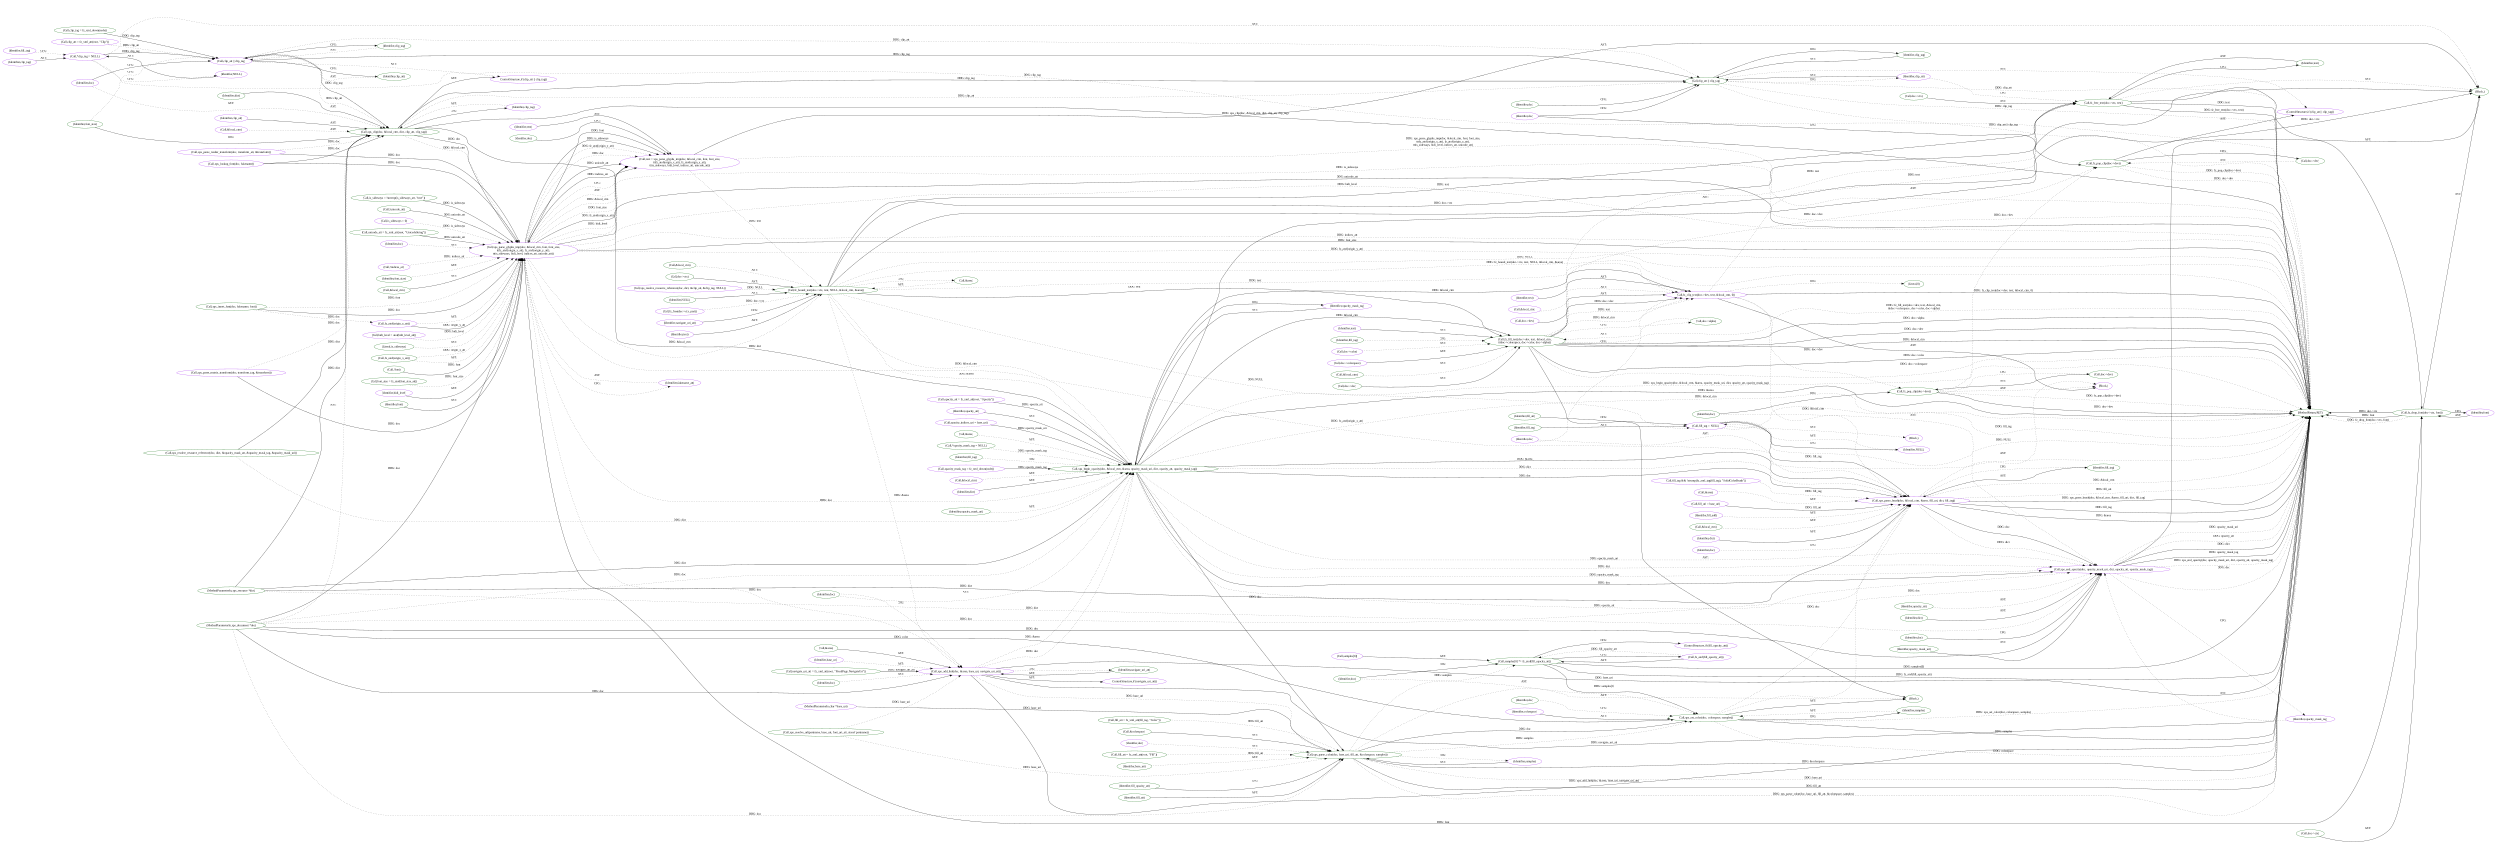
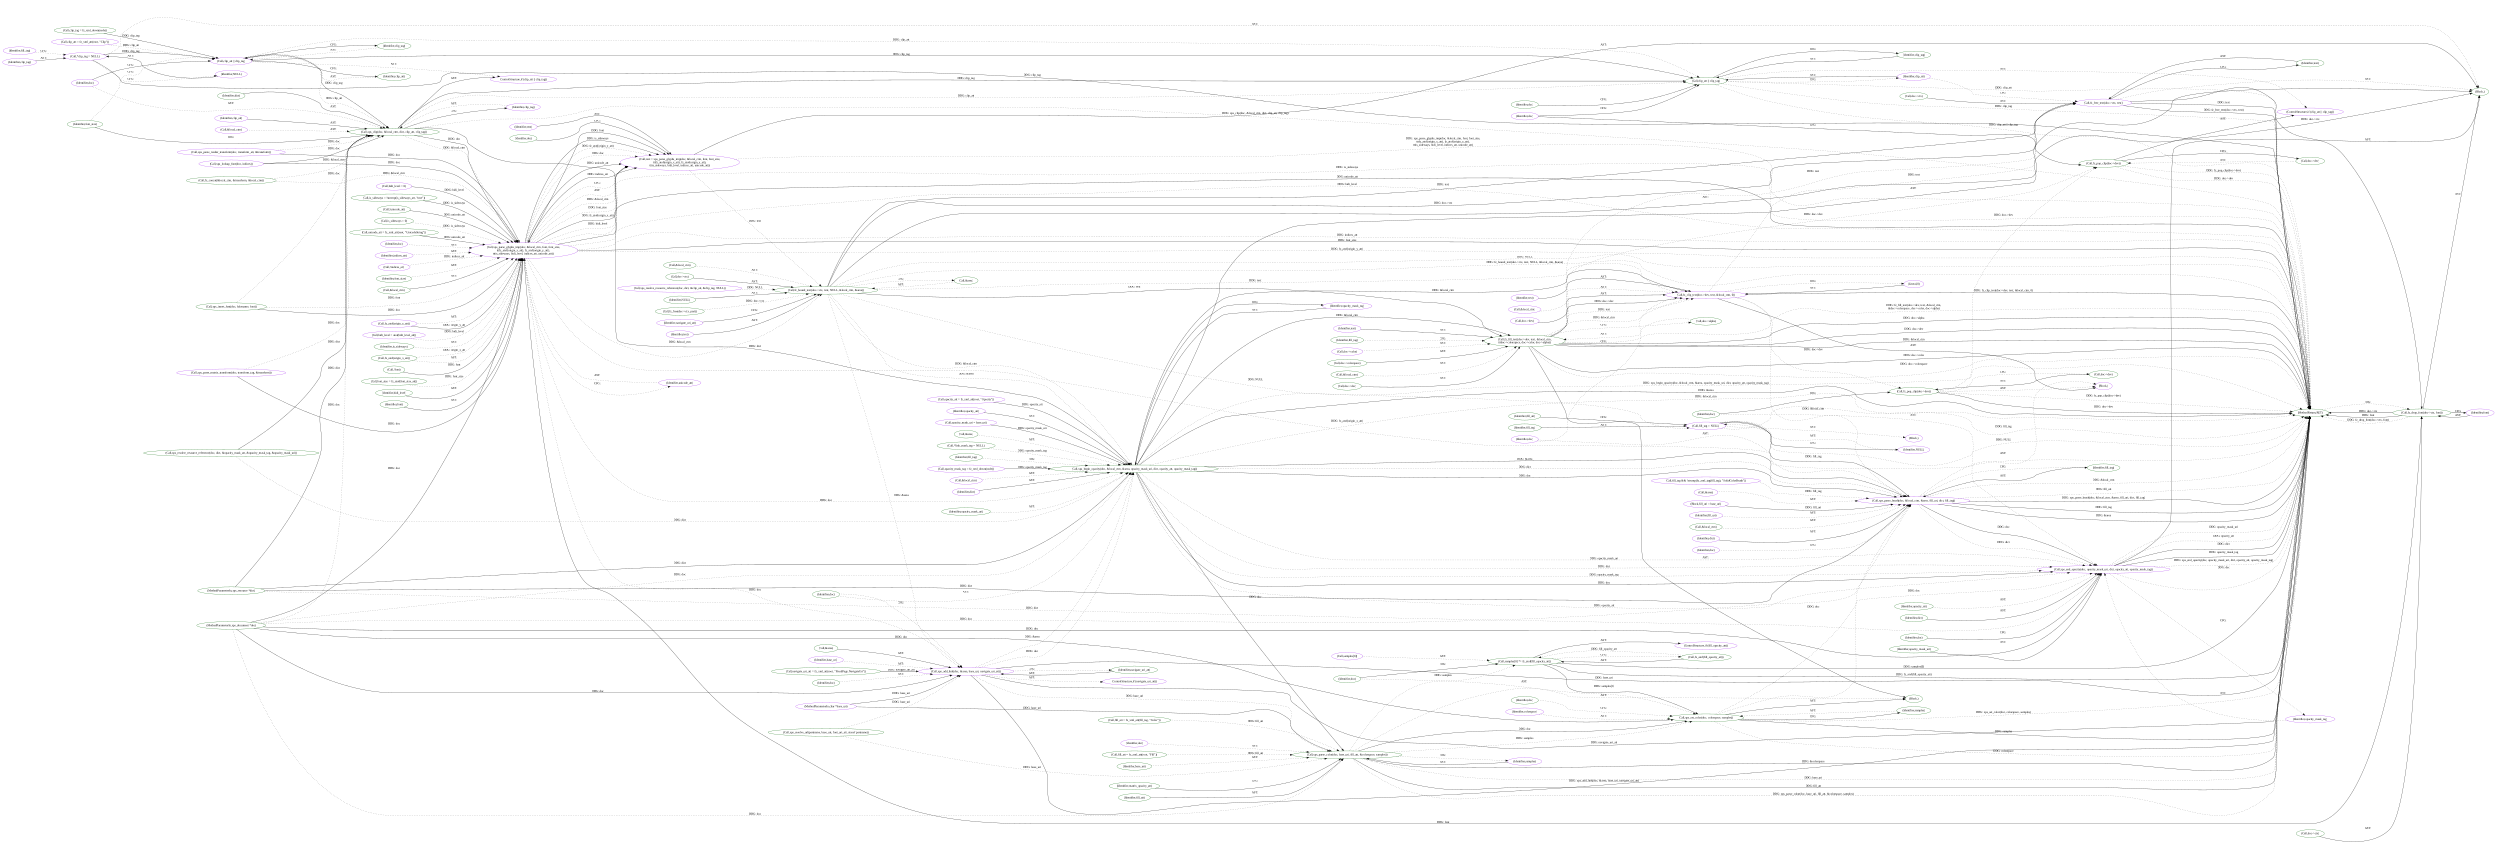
node "(Call,fz_free_text(doc->ctx, text))": color darkgreen -> purple
edge "(Call,*clip_tag = NULL)" -> "(MethodReturn,RET)": style dotted -> solid
edge "(Call,xps_clip(doc, &local_ctm, dict, clip_att, clip_tag))" -> "(MethodReturn,RET)": style solid -> dotted
node "(Call,xps_lookup_font(doc, fakename))": label "(Call,xps_lookup_font(doc, fakename))" -> "(Call,xps_lookup_font(doc, indices))"
node "(Call,fz_concat(&local_ctm, &transform, &local_ctm))": added
node "(Call,bidi_level = 0)": added
node "(Call,is_sideways = 0)": color purple -> darkgreen
node "(Identifier,indices_att)": added
node "(Literal,0)": color darkgreen -> purple
edge "(Literal,0)" -> "(Call,fz_clip_text(doc->dev, text, &local_ctm, 0))": added, label "AST:"
node "(Call,fz_free(doc->ctx, part))": color purple -> darkgreen
edge "(Call,xps_insert_font(doc, fakename, font))" -> "(Call,fz_atof(origin_y_att))": now "(Call,xps_insert_font(doc, fakename, font))" -> "(Call,xps_clip(doc, &local_ctm, dict, clip_att, clip_tag))"
node "(Literal,is_sideways)": label "(Literal,is_sideways)" -> "(Identifier,is_sideways)"
node "(Call,doc->colorspace)": color purple -> darkgreen
node "(Identifier,fakename_att)": label "(Identifier,fakename_att)" -> "(Identifier,unicode_att)"
node "(Identifier,bidi_level)": color purple -> darkgreen
edge "(MethodReturn,RET)" -> "(Call,fz_drop_font(doc->ctx, font))": added, label "CFG:"
edge "(MethodParameterIn,xps_document *doc)" -> "(Call,xps_clip(doc, &local_ctm, dict, clip_att, clip_tag))": label "AST: " -> "DDG: doc"
node "(Call,opacity_indices_uri = base_uri)": label "(Call,opacity_indices_uri = base_uri)" -> "(Call,opacity_mask_uri = base_uri)"
node "(Call,*opacity_mask_tag = NULL)": label "(Call,*opacity_mask_tag = NULL)" -> "(Call,*link_mask_tag = NULL)"
node "(Call,fill_uri = base_uri)": label "(Call,fill_uri = base_uri)" -> "(Block,fill_uri = base_uri)"
node "(Identifier,fill_add)": label "(Identifier,fill_add)" -> "(Identifier,fill_uri)"
edge "(MethodParameterIn,xps_document *doc)" -> "(Call,xps_set_color(doc, colorspace, samples))": label "DDG: color" -> "DDG: doc"
edge "(Call,samples[0] *= fz_atof(fill_opacity_att))" -> "(ControlStructure,if (fill_opacity_att))": label "CFG: " -> "AST: "
edge "(Call,samples[0] *= fz_atof(fill_opacity_att))" -> "(Call,fz_atof(fill_opacity_att))": style solid -> dotted
node "(Call,fz_atof(fill_opacity_att))": color purple -> darkgreen
edge "(Call,samples[0])" -> "(Call,samples[0] *= fz_atof(fill_opacity_att))": style solid -> dotted
edge "(Call,xps_add_link(doc, &area, base_uri, navigate_uri_att))" -> "(ControlStructure,if (navigate_uri_att))": style solid -> dotted
edge "(MethodParameterIn,char *base_uri)" -> "(Call,xps_add_link(doc, &area, base_uri, navigate_uri_att))": added, label "DDG: base_uri"
edge "(Identifier,colorspace)" -> "(Call,xps_set_color(doc, colorspace, samples))": style solid -> dotted
node "(Call,&colorspace)": removed
node "(Identifier,fill_opacity_att)": label "(Identifier,fill_opacity_att)" -> "(Identifier,matrix_opacity_att)"
